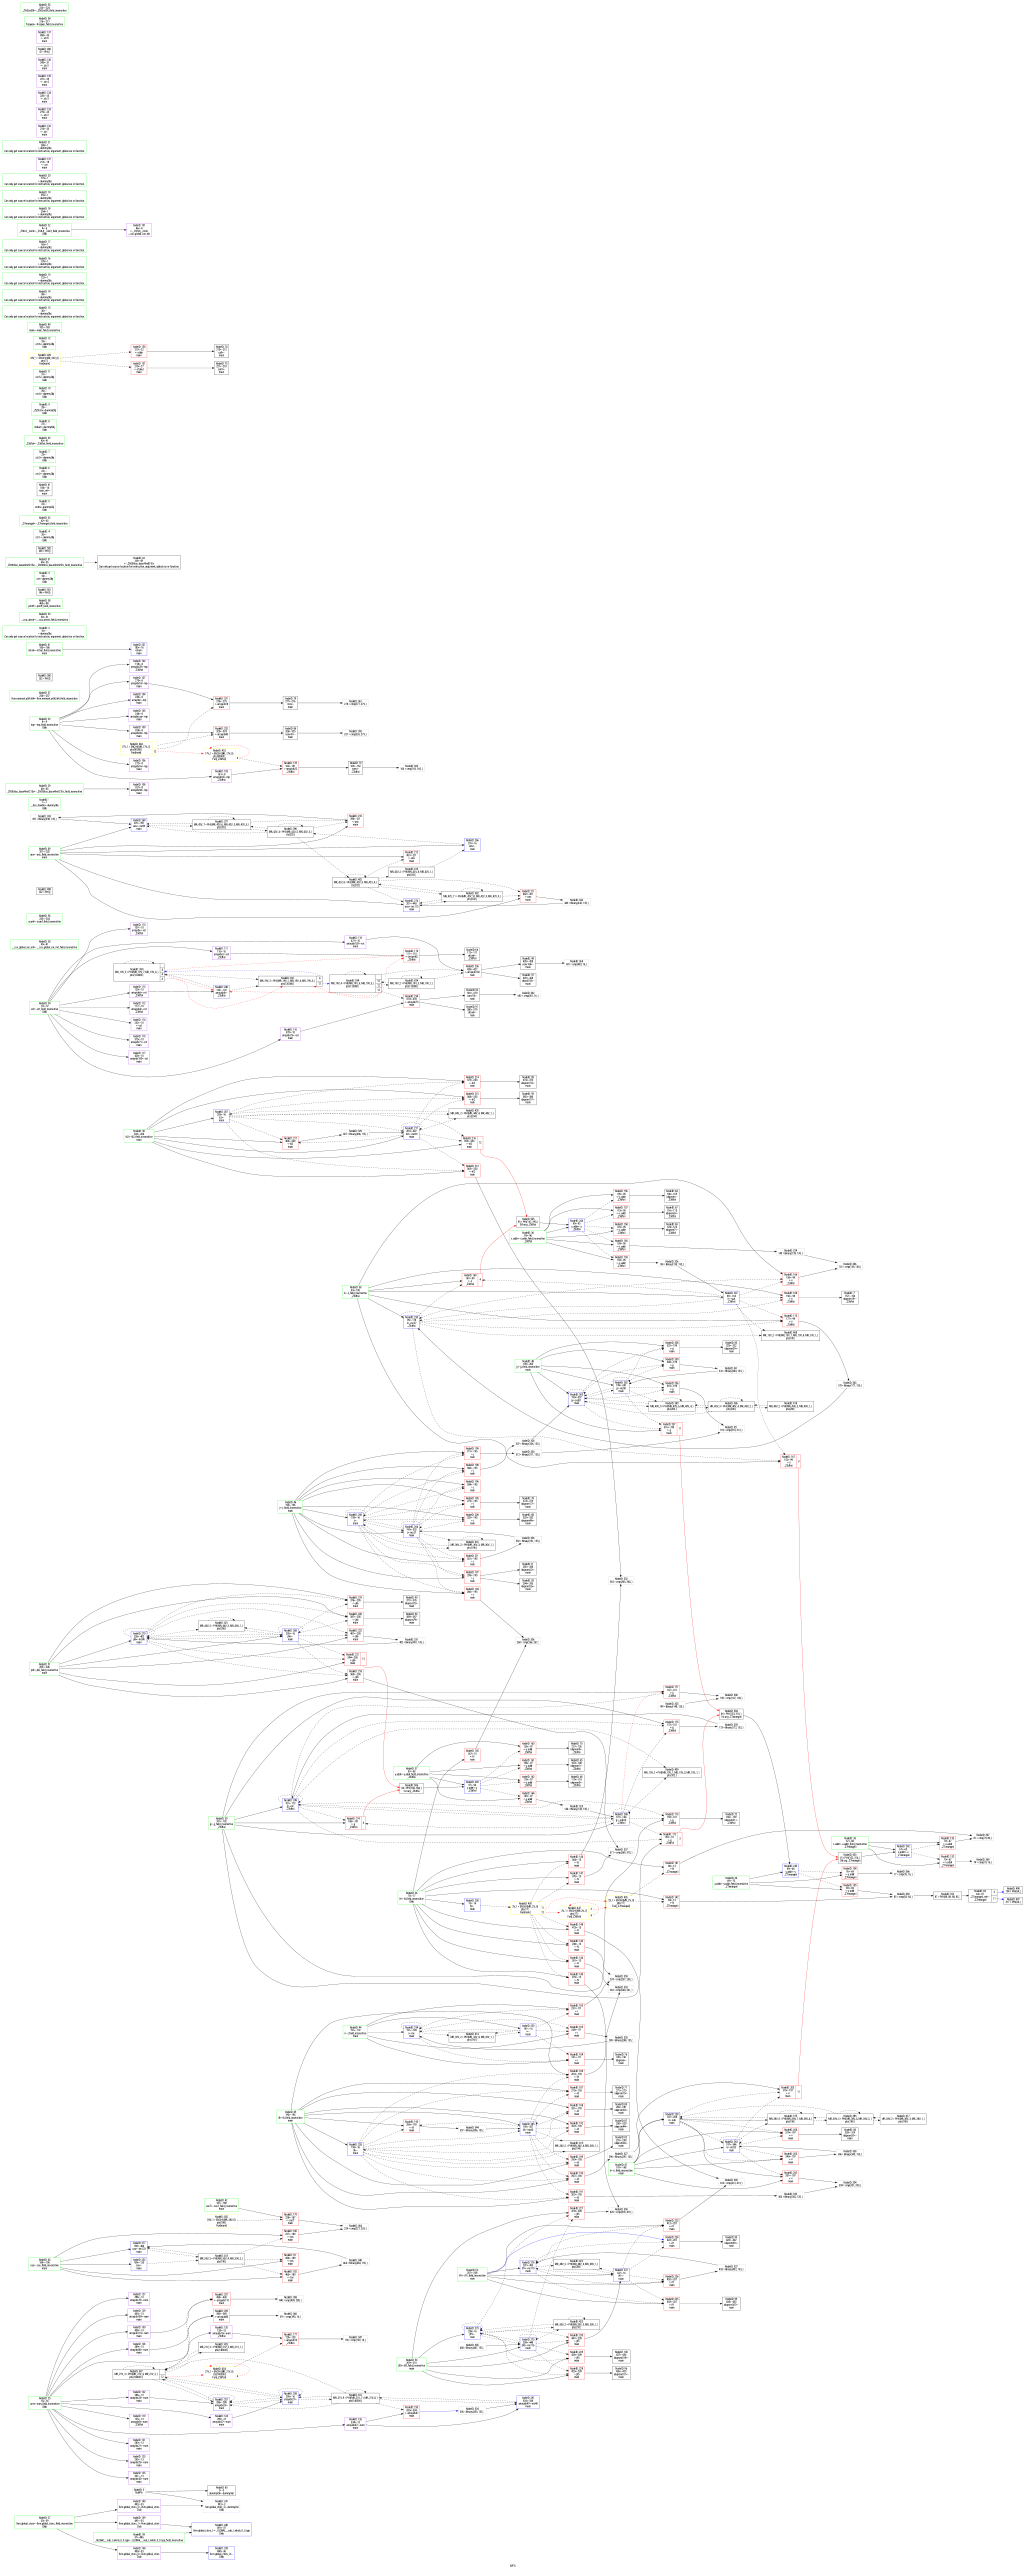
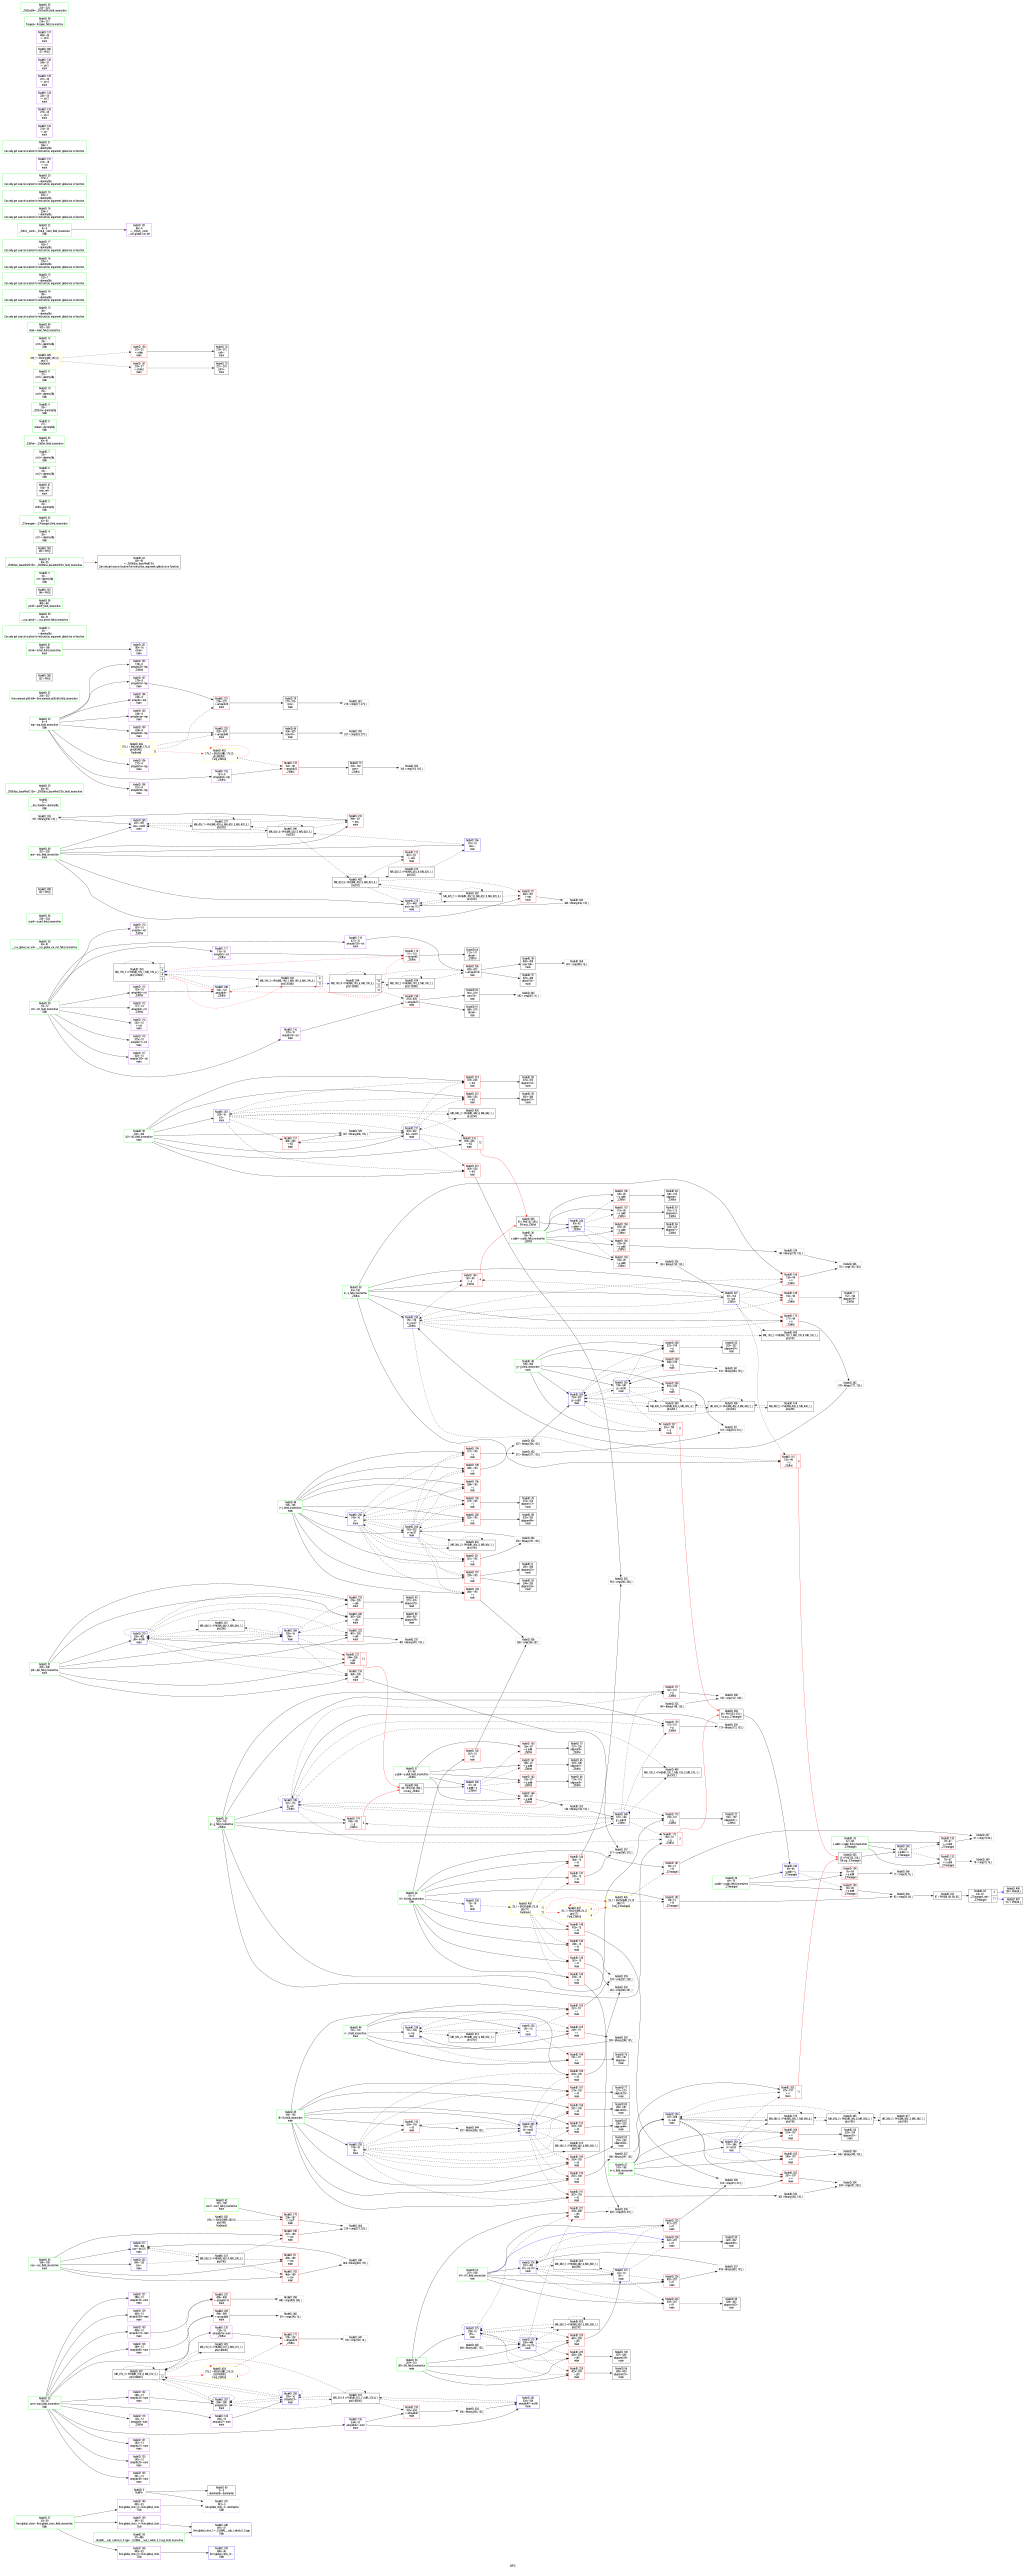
edge "NodeID: 29" -> "NodeID: 108": now "NodeID: 23" -> "NodeID: 108"
edge "NodeID: 50" -> "NodeID: 217": now "NodeID: 50" -> "NodeID: 329"
edge "NodeID: 248" -> "NodeID: 171": color red -> black
edge "NodeID: 233" -> "NodeID: 334": color blue -> black
